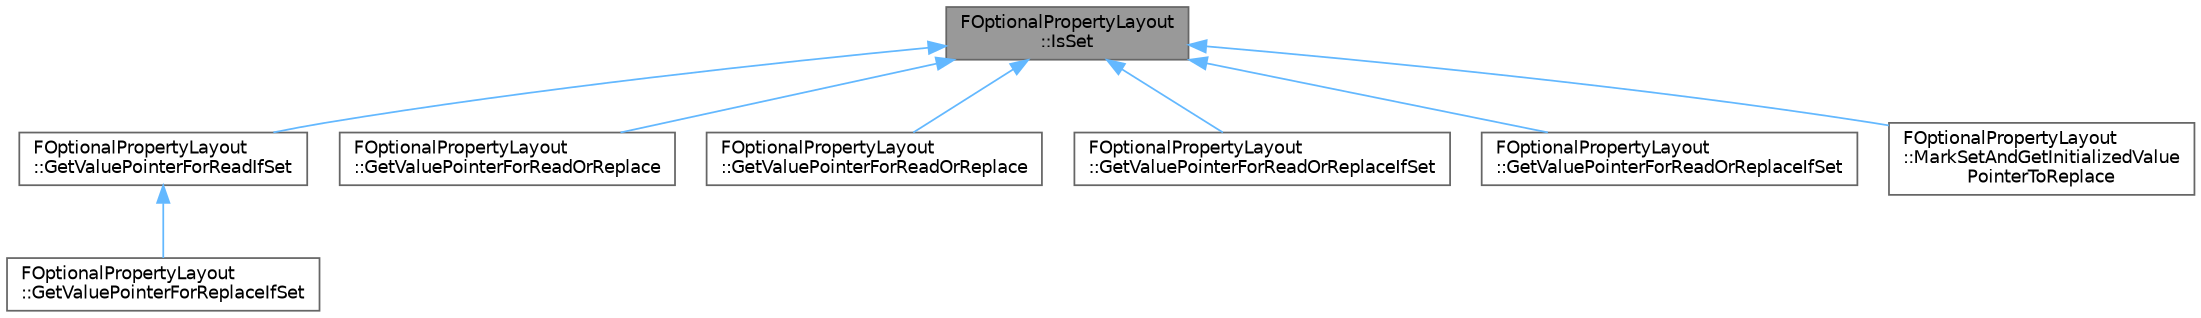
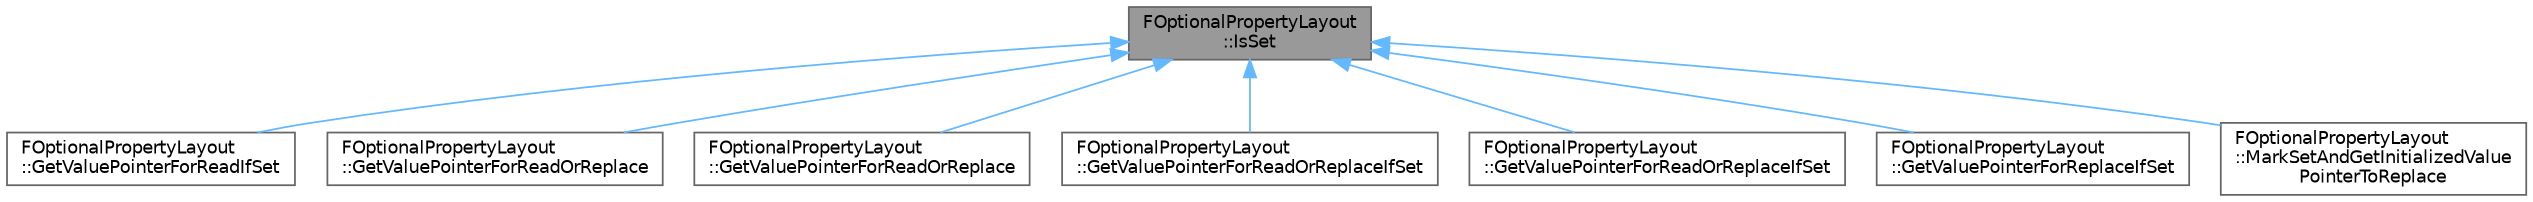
edge "FOptionalPropertyLayout ::GetValuePointerForReplaceIfSet" -> "FOptionalPropertyLayout ::GetValuePointerForReadIfSet": now "FOptionalPropertyLayout ::GetValuePointerForReplaceIfSet" -> "FOptionalPropertyLayout ::IsSet"
